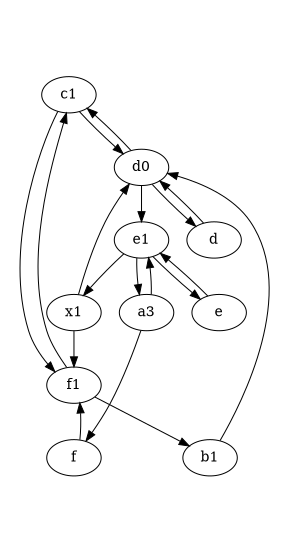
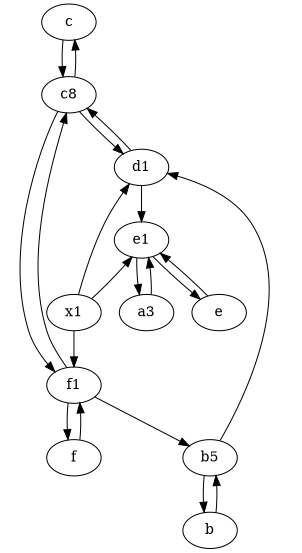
node "c": added
node "c1": label "c1" -> "c8"
node "d0": label "d0" -> "d1"
node "d": removed
edge "e1" -> "x1": reversed
edge "a3" -> "f": now "f1" -> "f"
node "b1": label "b1" -> "b5"
node "b": added
